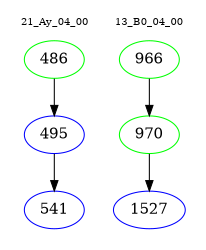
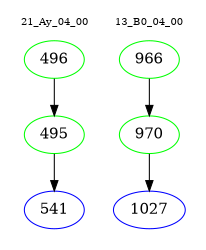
node "486": label "486" -> "496"
node "495": color blue -> green
node "1527": label "1527" -> "1027"
